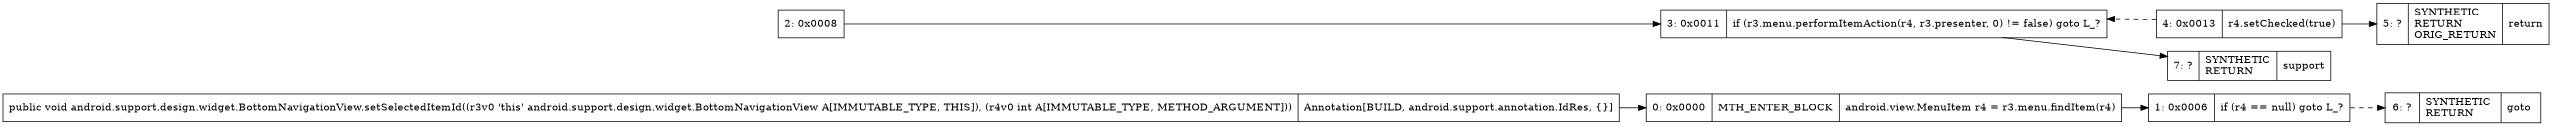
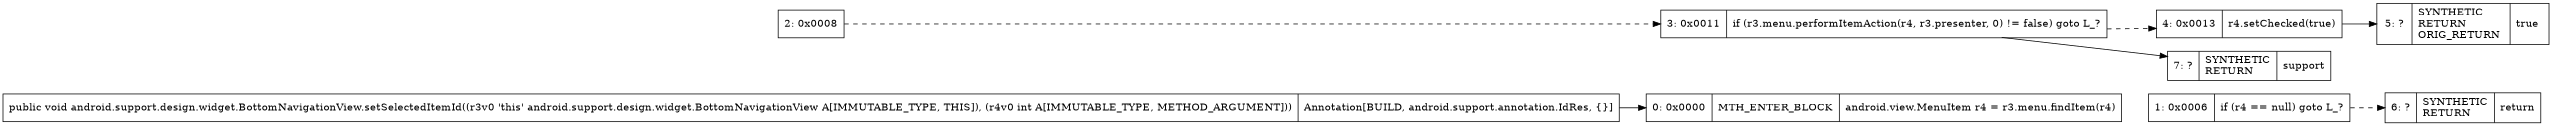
edge "4: 0x0013" -> "3: 0x0011": reversed
edge "2: 0x0008" -> "3: 0x0011": style solid -> dashed
node "5: ?": text "return" -> "true"
node "6: ?": text "goto" -> "return"
edge "0: 0x0000" -> "1: 0x0006": removed
